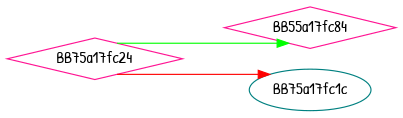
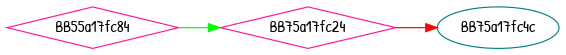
edge "BB75a17fc24" -> "BB55a17fc84": reversed
node "BB75a17fc1c": label "BB75a17fc1c" -> "BB75a17fc4c"
